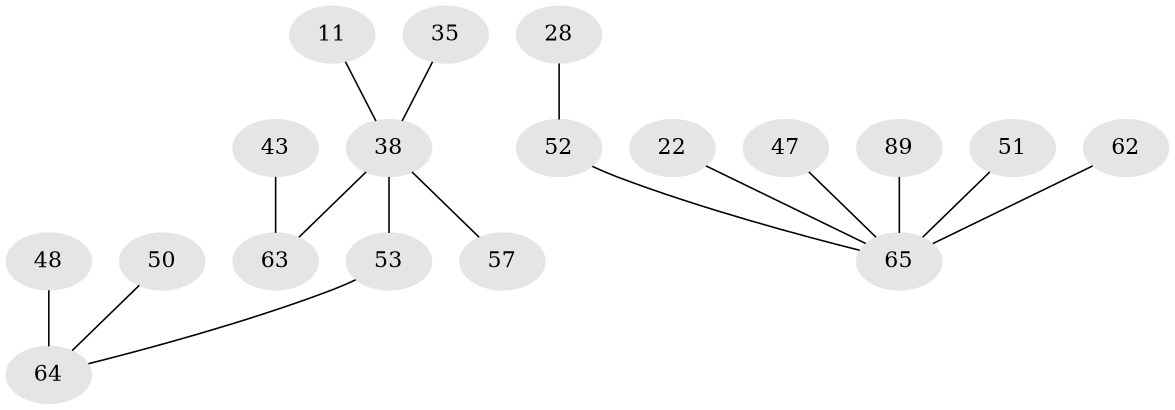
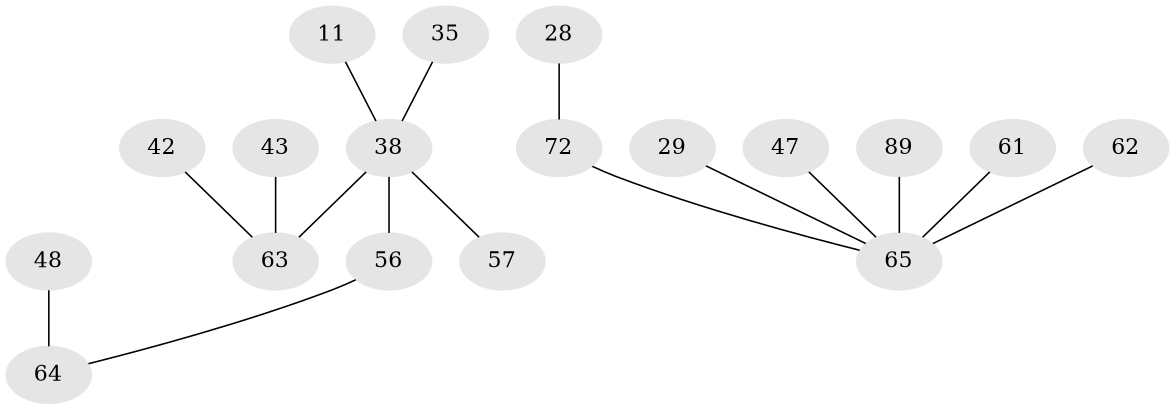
node "42": added
node "52": label "52" -> "72"
node "22": label "22" -> "29"
node "51": label "51" -> "61"
node "50": removed
node "53": label "53" -> "56"
